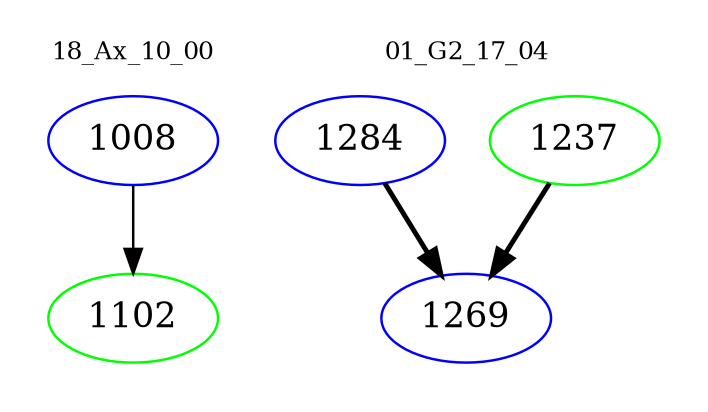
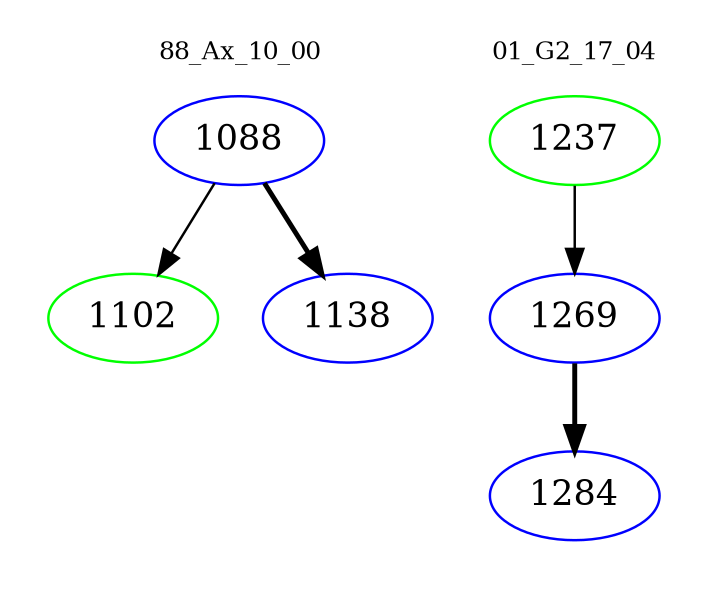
cluster "18_Ax_10_00": label "18_Ax_10_00" -> "88_Ax_10_00"
node "1008": label "1008" -> "1088"
edge "1284" -> "1269": reversed
edge "1237" -> "1269": style bold -> solid
node "1138": added
